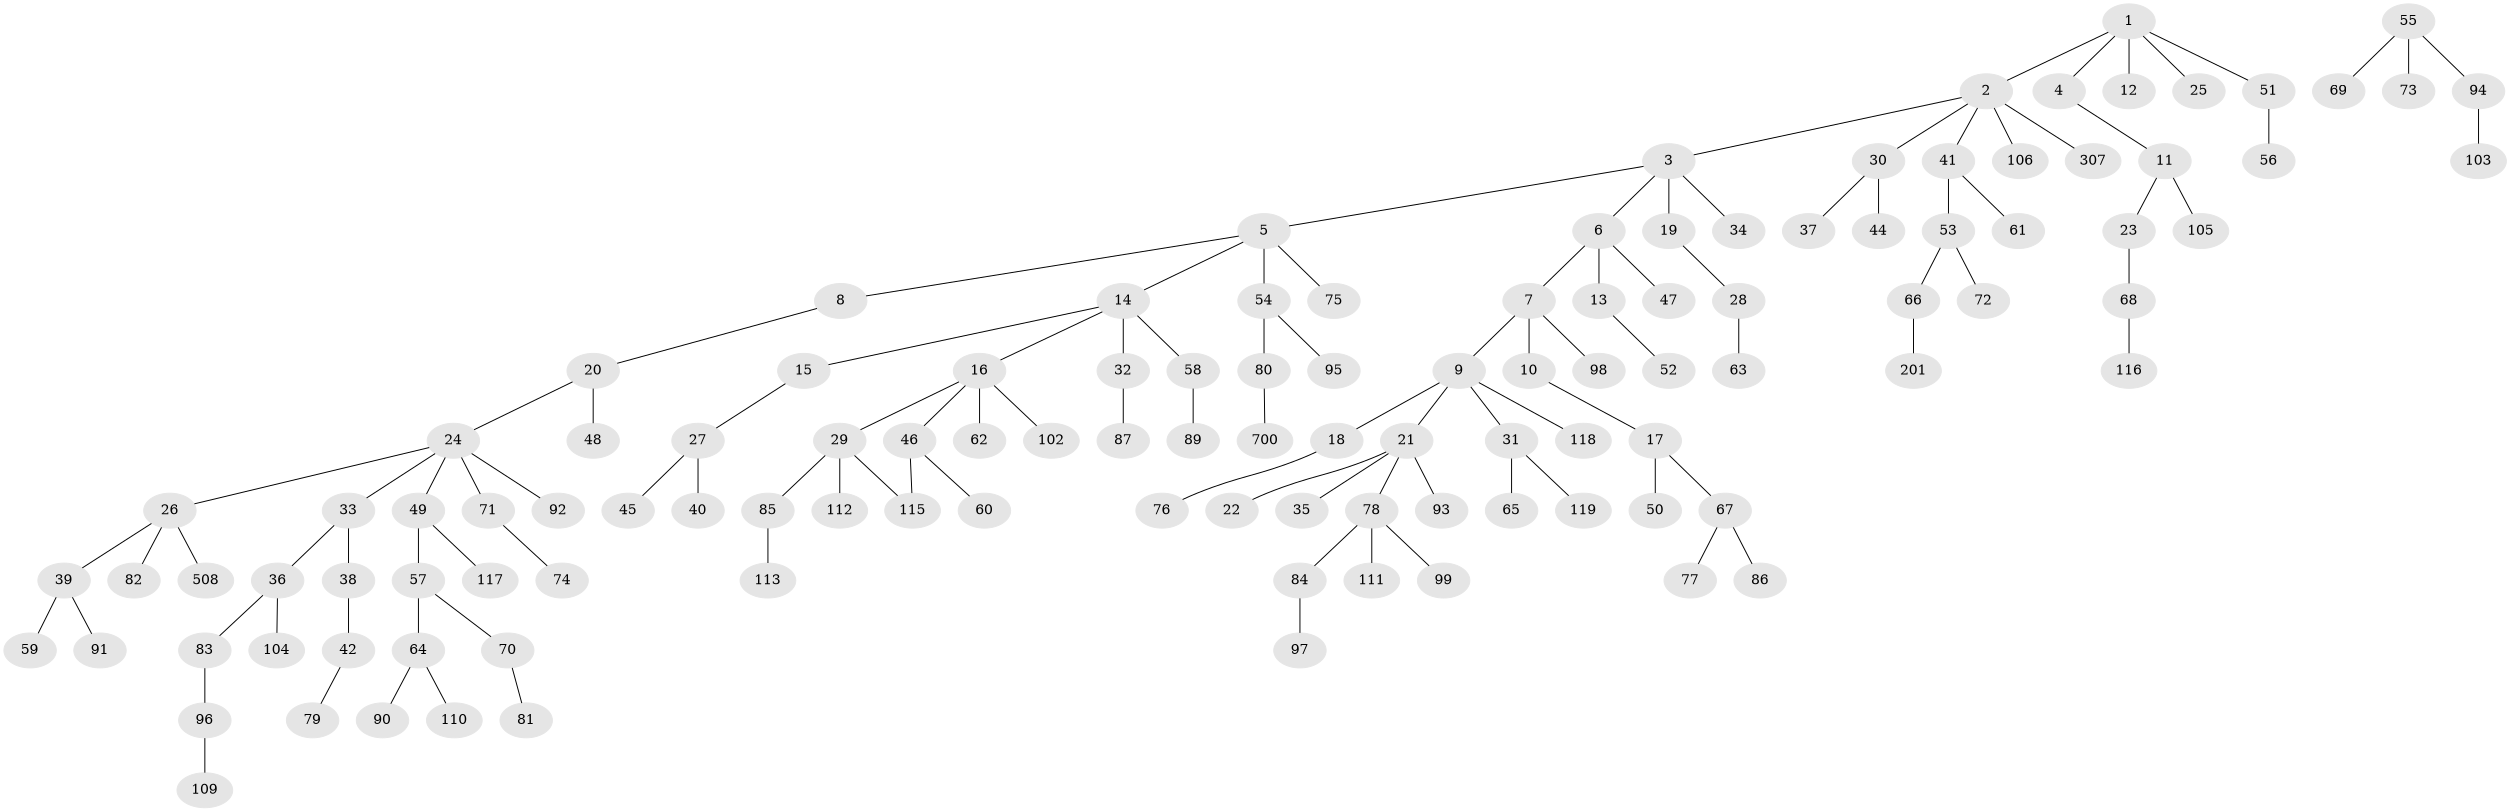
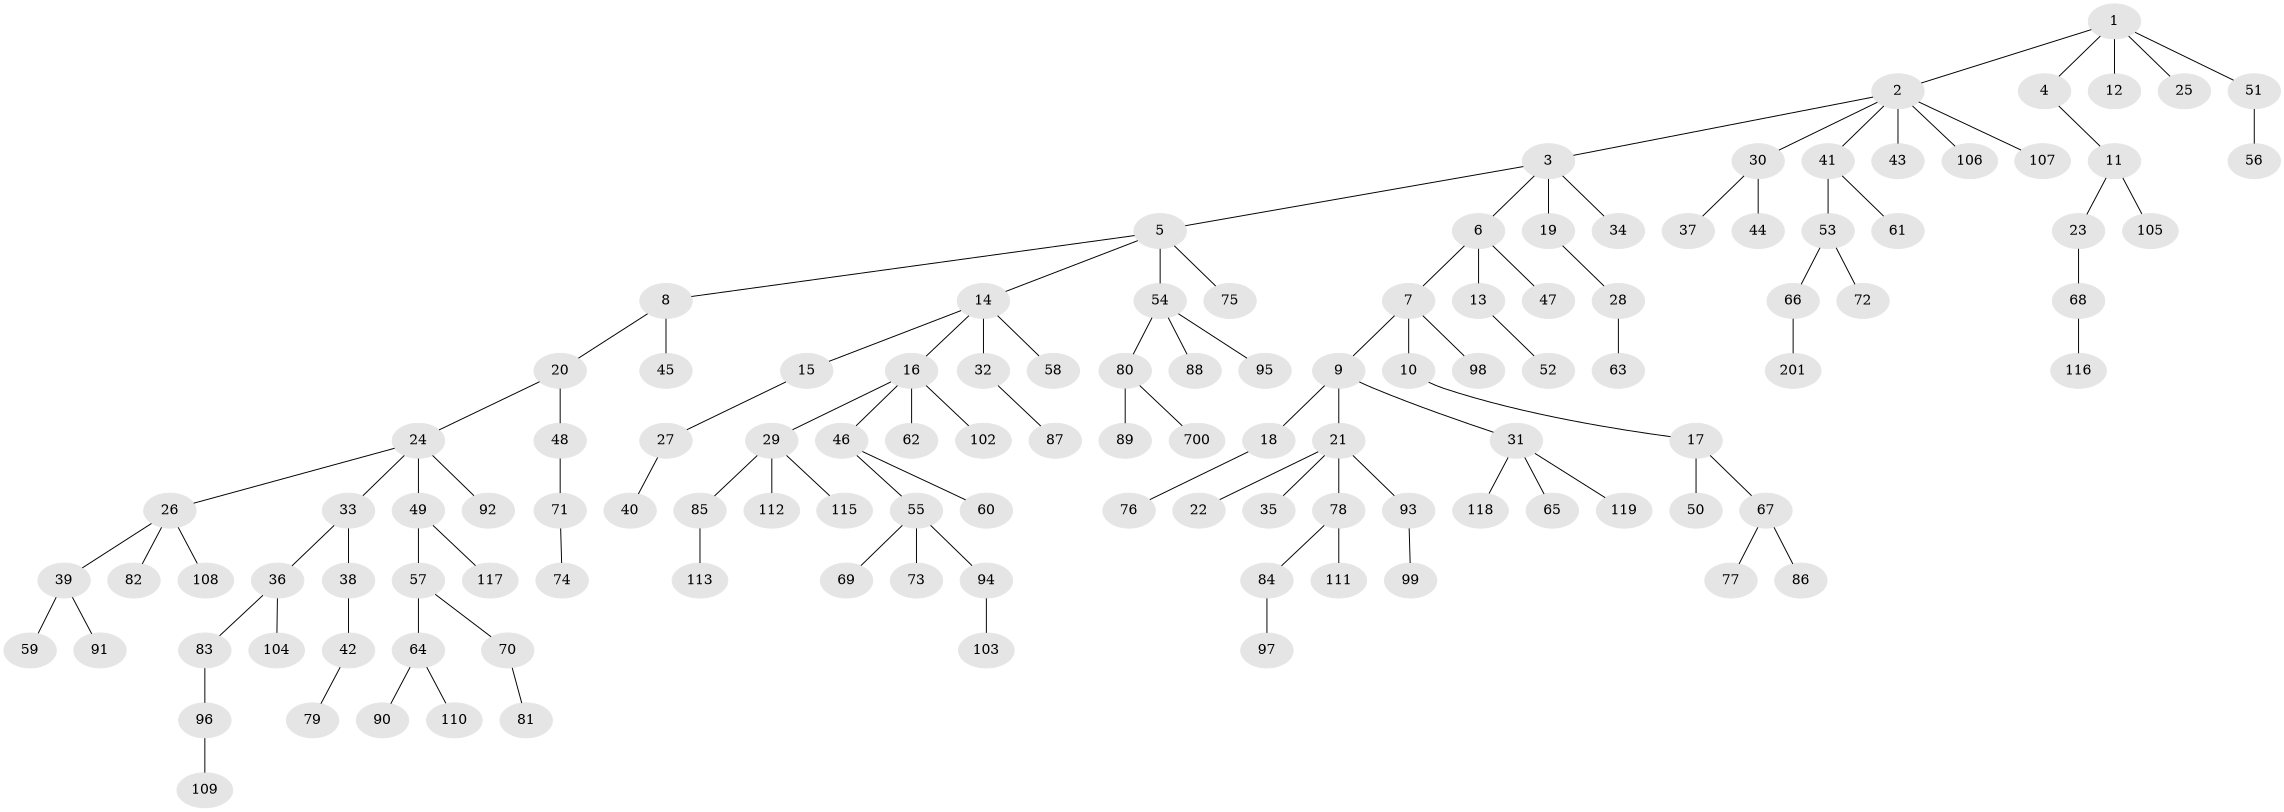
node "43": added
node "307": label "307" -> "107"
node "88": added
edge "58" -- "89": now "80" -- "89"
edge "9" -- "118": now "31" -- "118"
edge "24" -- "71": now "48" -- "71"
edge "27" -- "45": now "8" -- "45"
edge "46" -- "115": now "46" -- "55"
edge "78" -- "99": now "93" -- "99"
node "508": label "508" -> "108"
